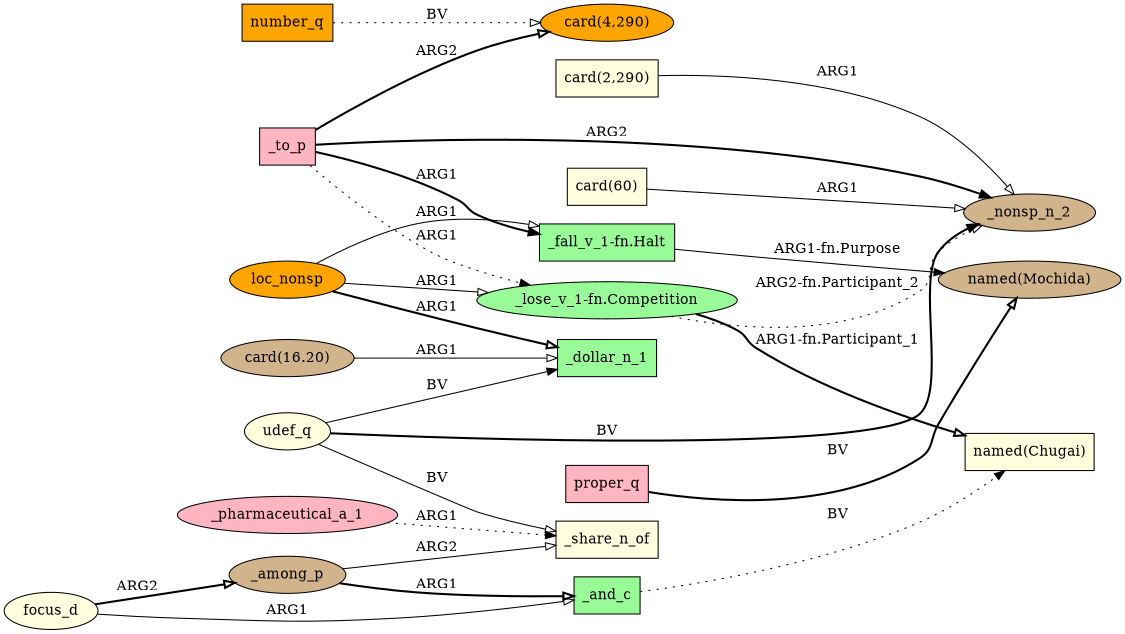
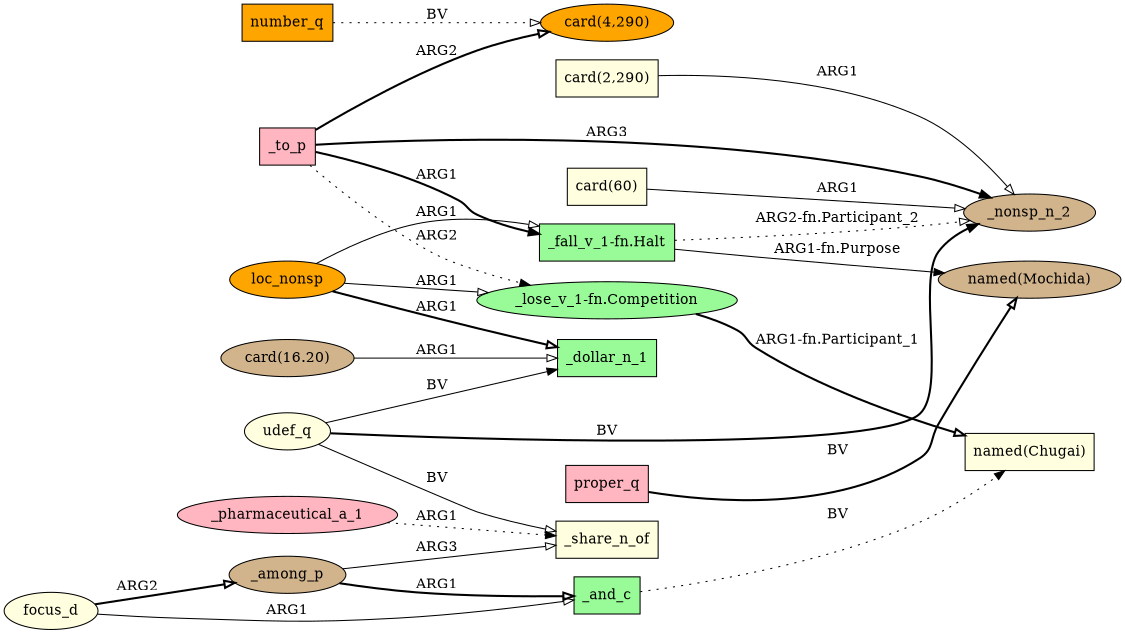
edge "_to_p" -> "_nonsp_n_2": label "ARG2" -> "ARG3"
edge "_to_p" -> "_lose_v_1-fn.Competition": label "ARG1" -> "ARG2"
edge "_lose_v_1-fn.Competition" -> "_nonsp_n_2": now "_fall_v_1-fn.Halt" -> "_nonsp_n_2"
edge "_among_p" -> "_share_n_of": label "ARG2" -> "ARG3"
